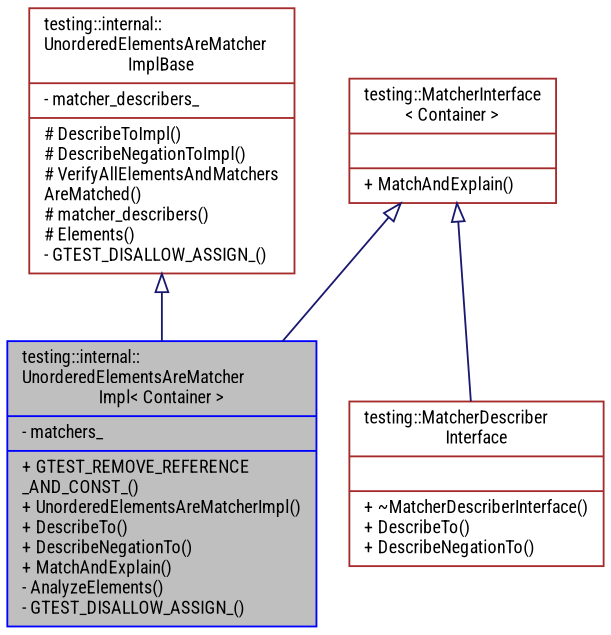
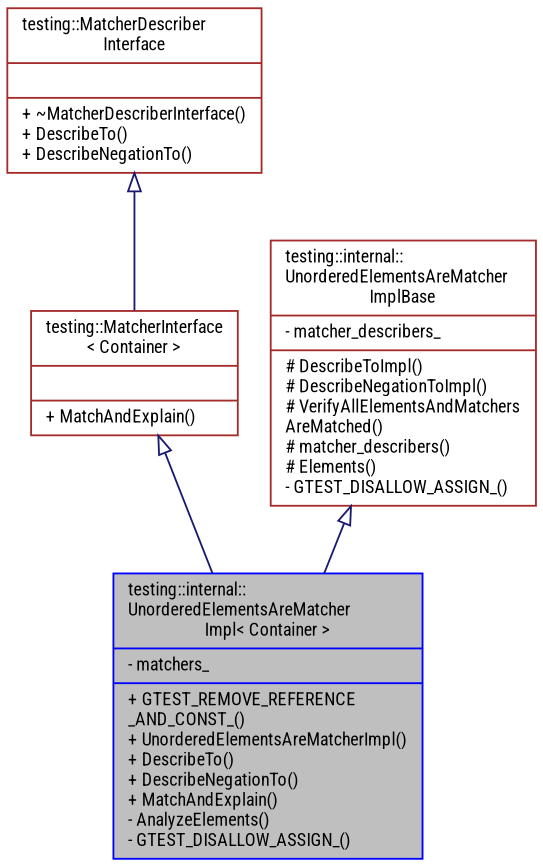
edge "testing::MatcherDescriber" -> "testing::MatcherInterface": reversed
